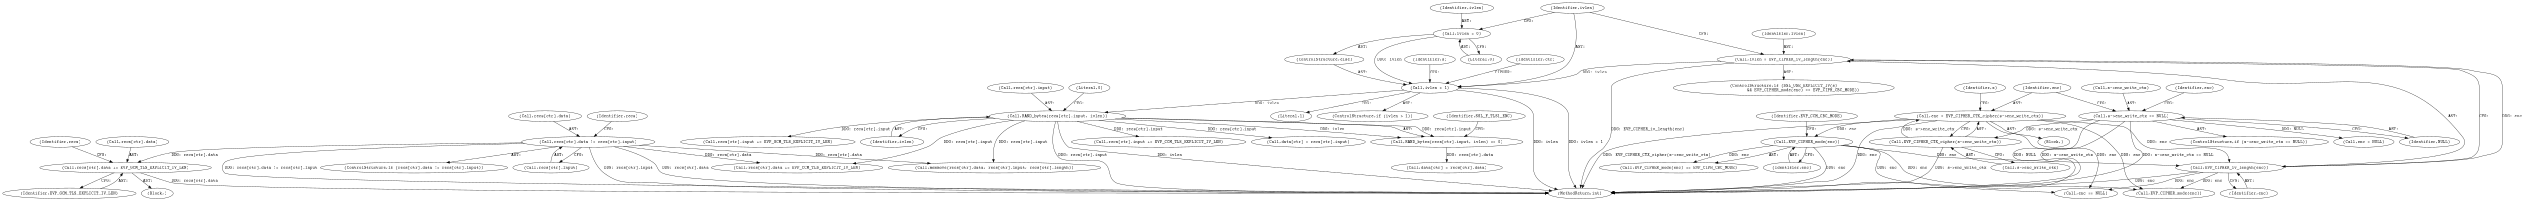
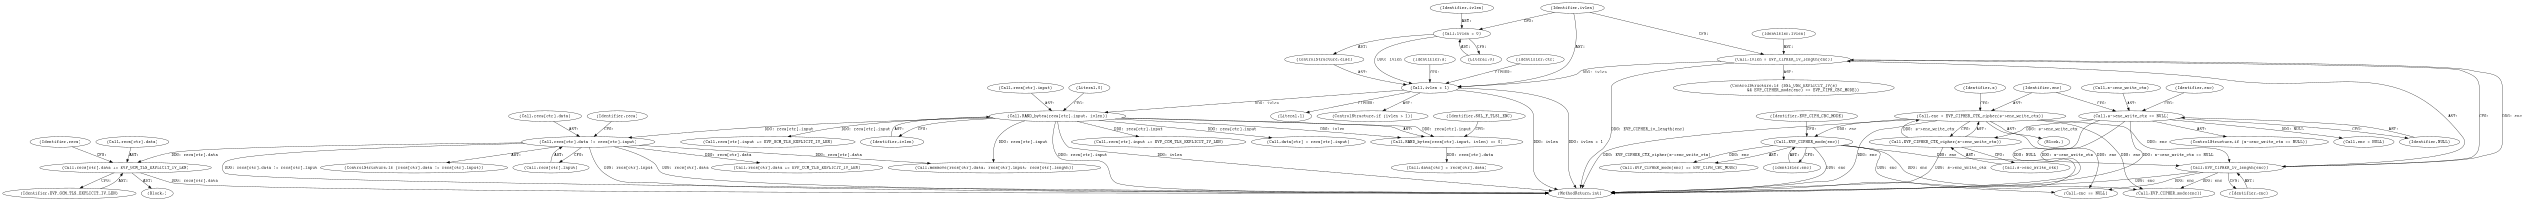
edge "(Call,ivlen > 1)" -> "(Literal,1)": label "CFG: " -> "CIPHER: "
node "(Identifier,EVP_CCM_CBC_MODE)": label "(Identifier,EVP_CCM_CBC_MODE)" -> "(Identifier,EVP_CIPH_CBC_MODE)"
edge "(Call,RAND_bytes(recs[ctr].input, ivlen))" -> "(Call,recs[ctr].data += EVP_CCM_TLS_EXPLICIT_IV_LEN)": now "(Call,RAND_bytes(recs[ctr].input, ivlen))" -> "(Call,recs[ctr].data != recs[ctr].input)"
